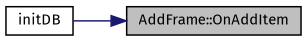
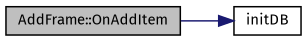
edge "initDB" -> "AddFrame::OnAddItem": reversed
